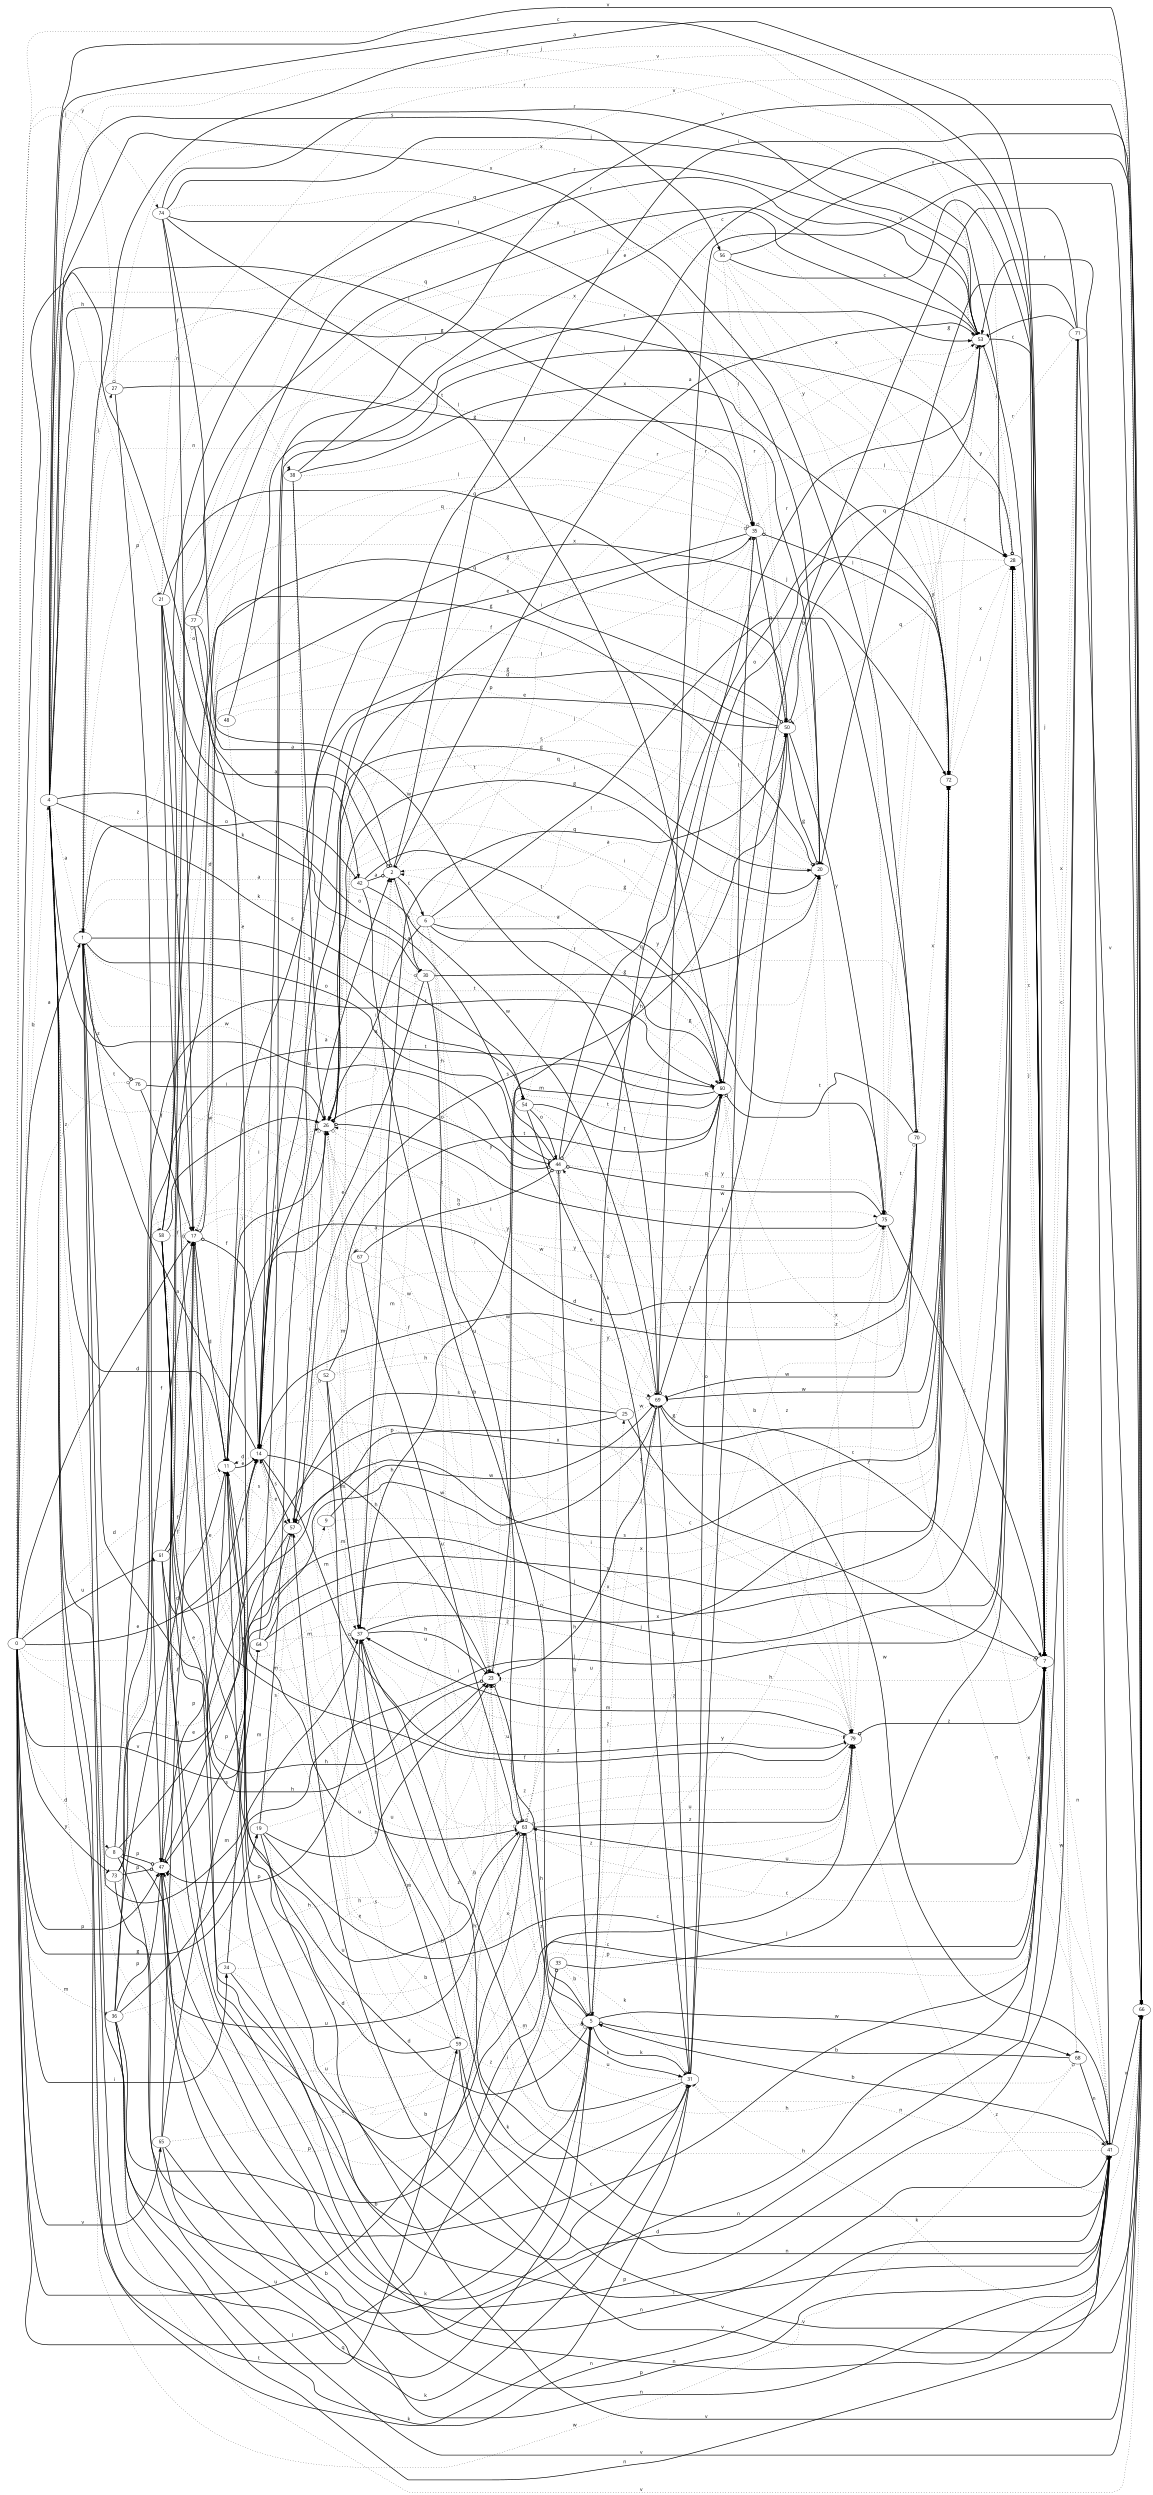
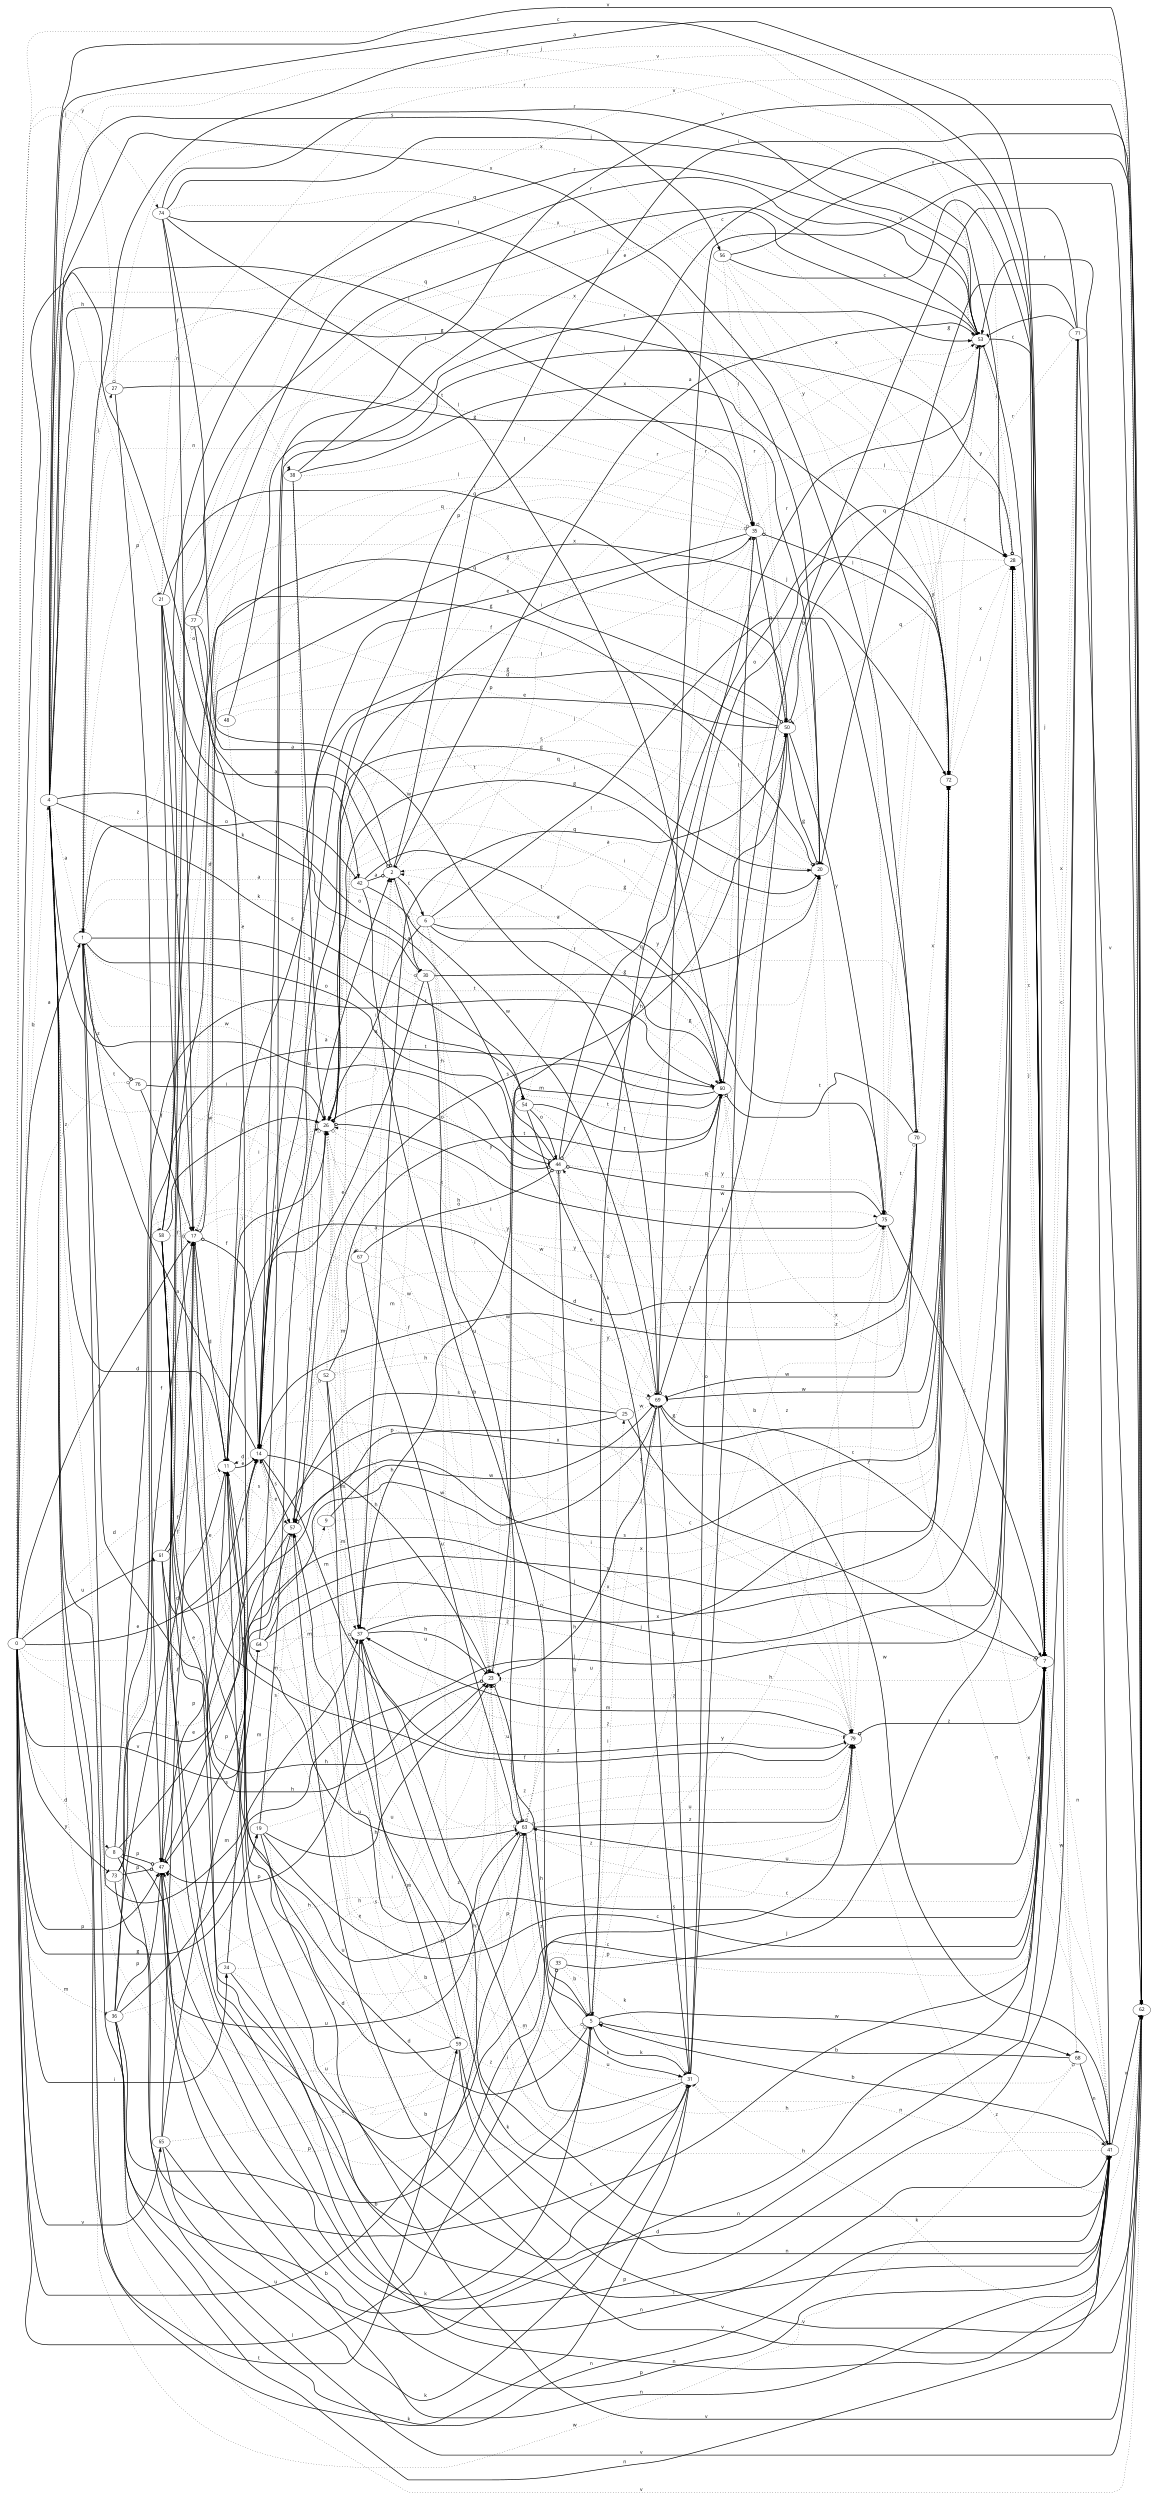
edge "35" -> "47": added, label "p"
edge "5" -> "26": now "59" -> "26"
edge "37" -> "5": removed, label "b"
edge "7" -> "57": added, label "s"
edge "79" -> "47": label "x" -> "p"
edge "1" -> "5": removed, label "q"
node "66": label "66" -> "62"
